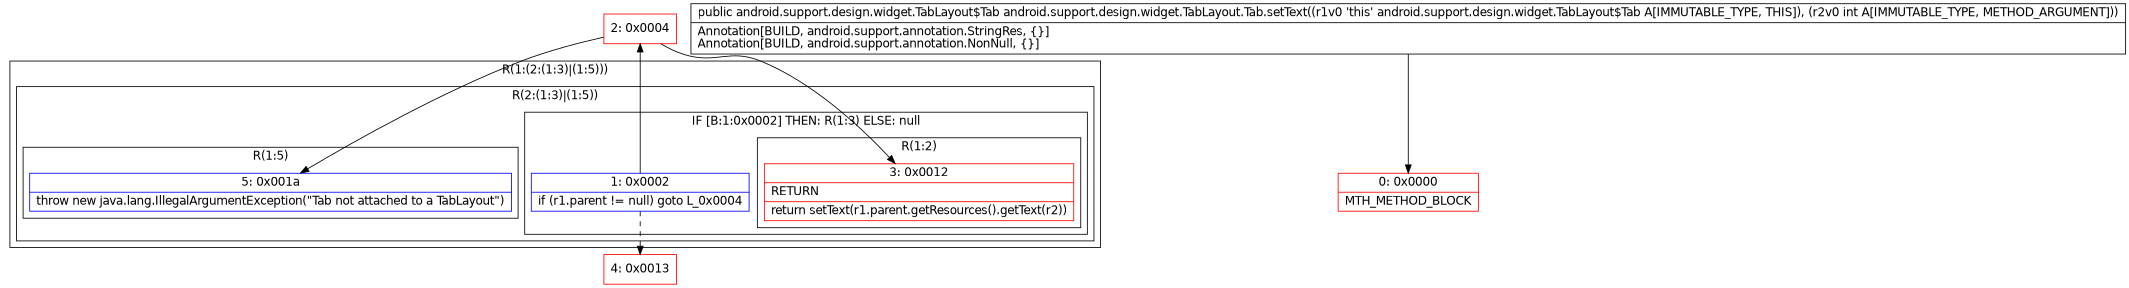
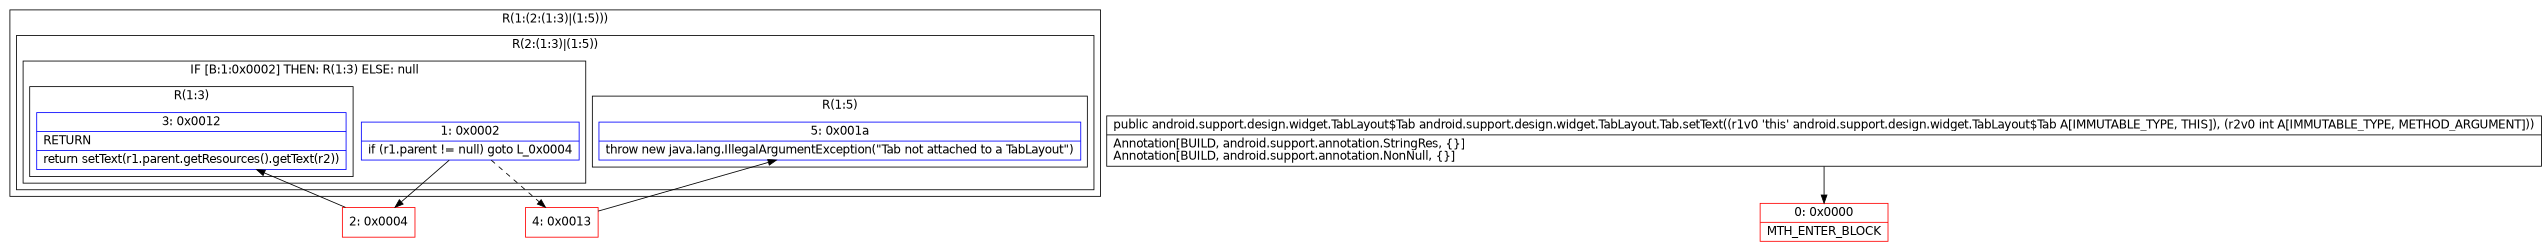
edge "2: 0x0004" -> "5: 0x001a": now "4: 0x0013" -> "5: 0x001a"
cluster "R(1:2)": label "R(1:2)" -> "R(1:3)"
node "3: 0x0012": color red -> blue
node "0: 0x0000": text "MTH_METHOD_BLOCK" -> "MTH_ENTER_BLOCK"
